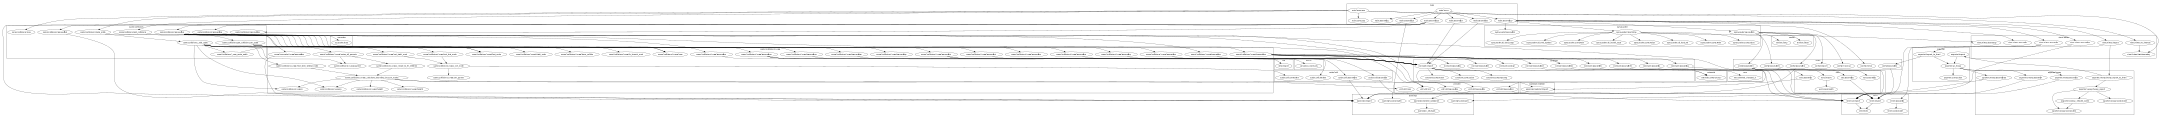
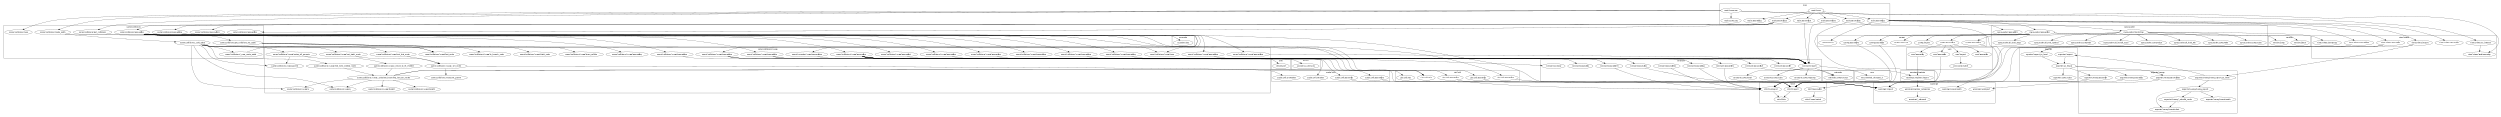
edge "Game::Collisions::AABB::BEGIN@32" -> "constant::BEGIN@90": removed
edge "Exporter::export_to_level" -> "Config::BEGIN@9": now "DynaLoader::BEGIN@21" -> "Config::BEGIN@9"
